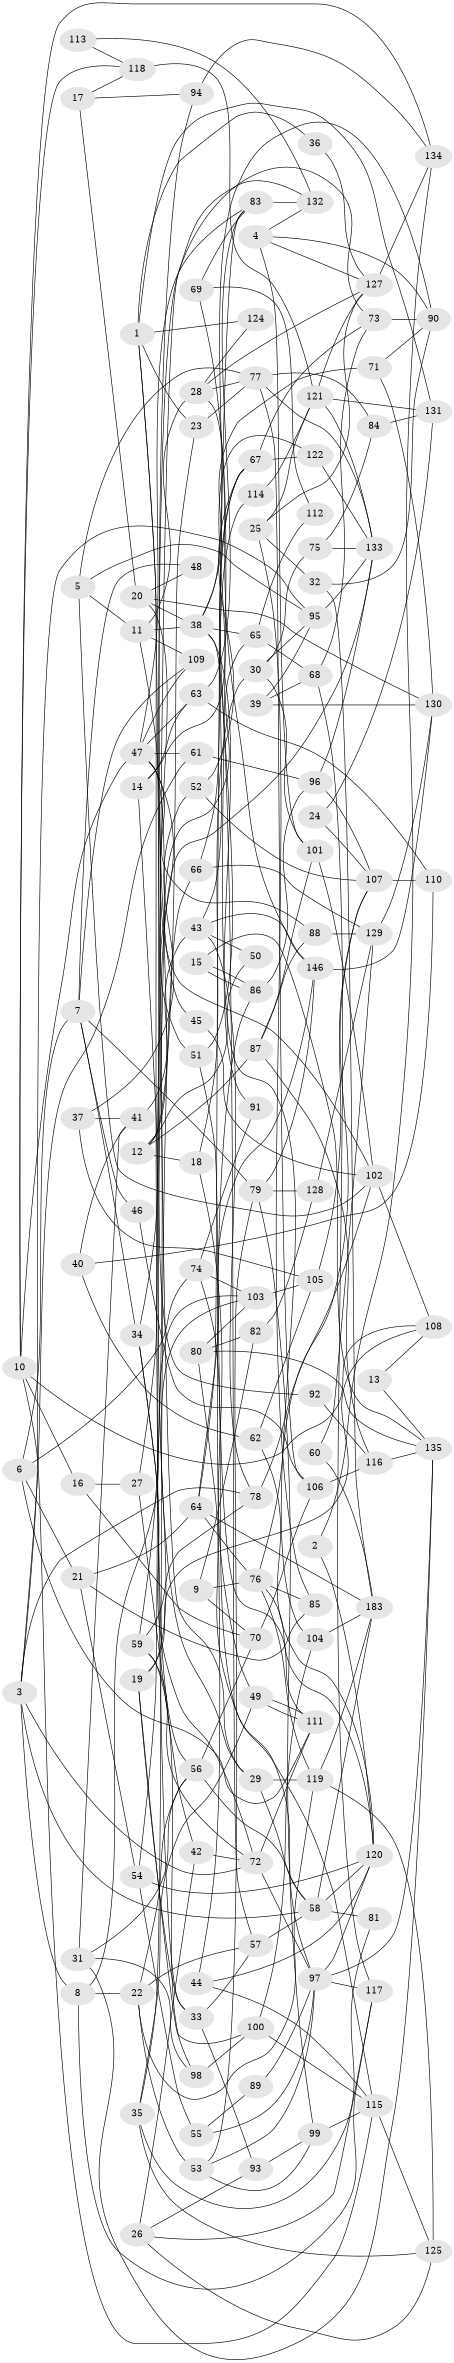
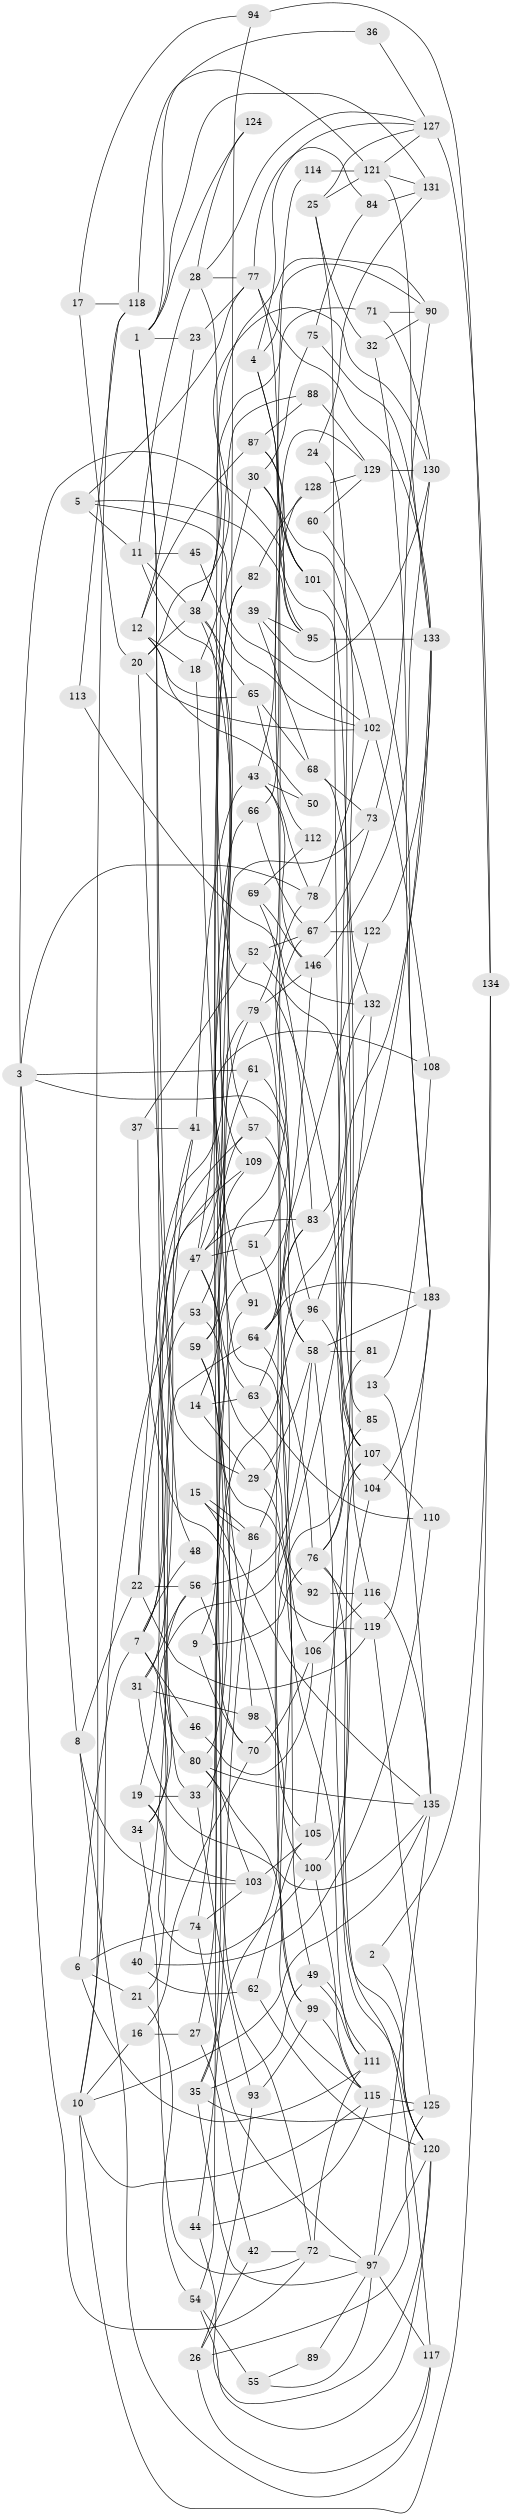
edge "7" -- "34": now "7" -- "80"
edge "108" -- "10": now "135" -- "10"
edge "21" -- "85": removed
edge "97" -- "53": now "97" -- "35"
